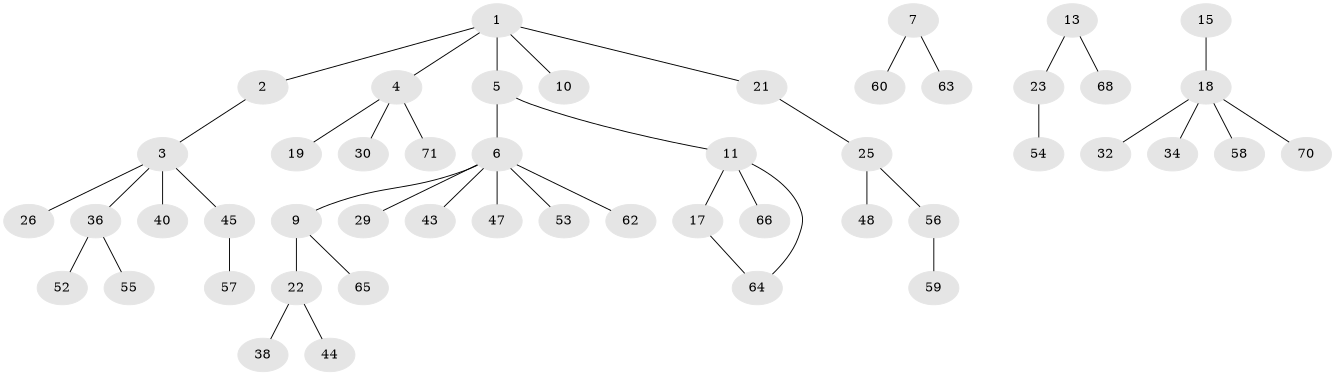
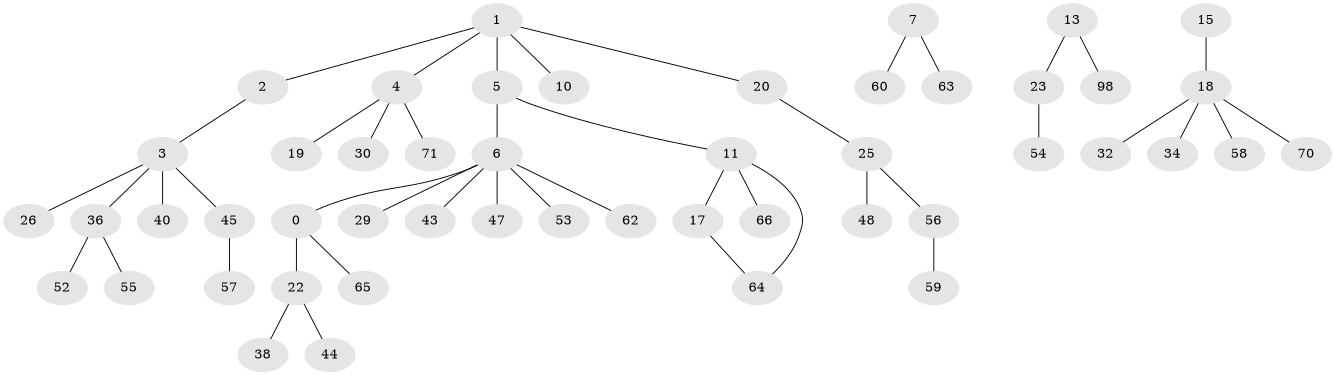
node "21": label "21" -> "20"
node "68": label "68" -> "98"
node "9": label "9" -> "0"
